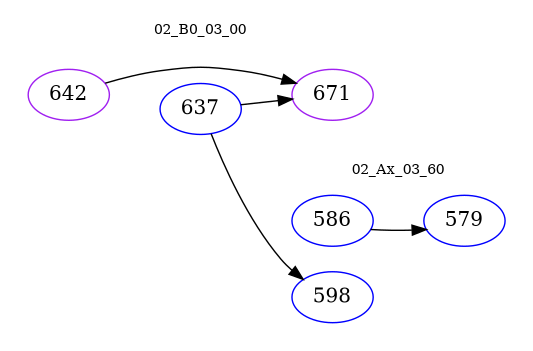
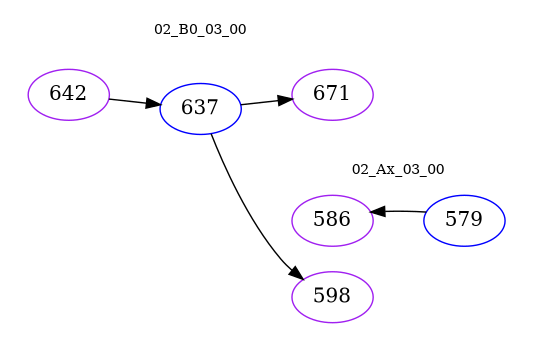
edge "642" -> "671": now "642" -> "637"
cluster "02_Ax_03_60": label "02_Ax_03_60" -> "02_Ax_03_00"
node "586": color blue -> purple
edge "586" -> "579": reversed
node "598": color blue -> purple
